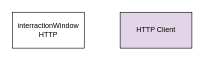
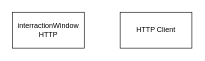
node "HTTP Client": fillcolor #e1d5e7 -> #ffffff
